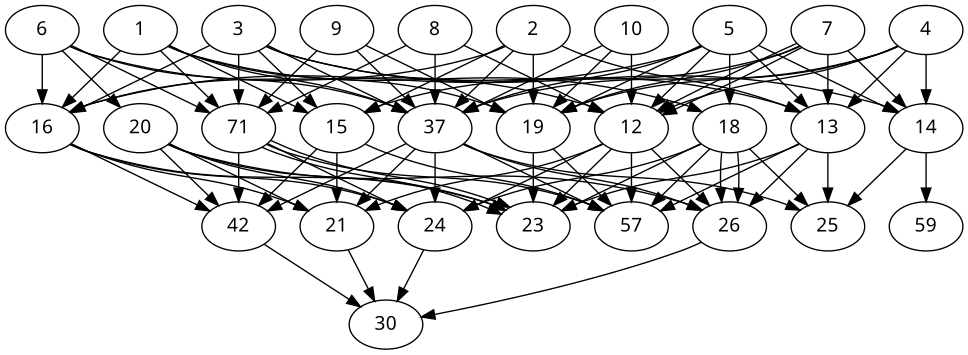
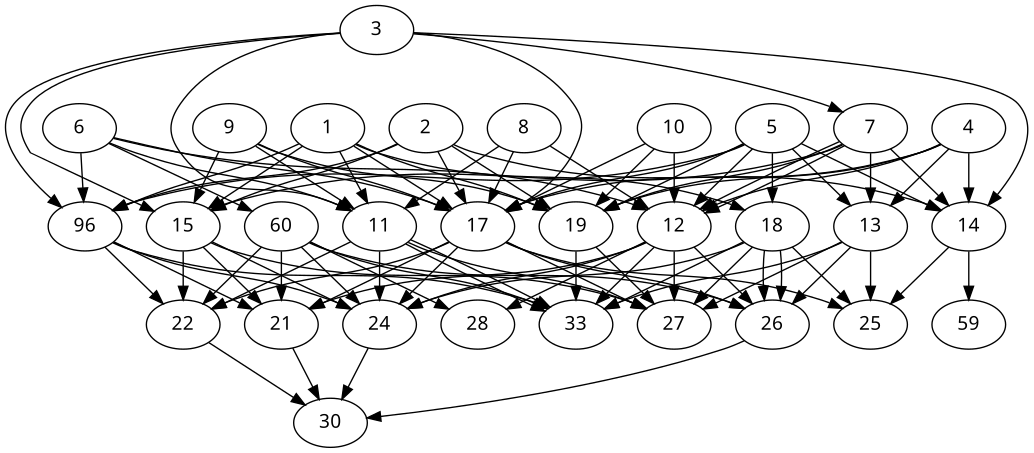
edge "2" -> "13": now "2" -> "14"
edge "3" -> "13": now "3" -> "7"
node "16": label "16" -> "96"
node "20": label "20" -> "60"
node "71": label "71" -> "11"
node "37": label "37" -> "17"
edge "9" -> "15": added
node "42": label "42" -> "22"
node "23": label "23" -> "33"
node "57": label "57" -> "27"
edge "15" -> "24": added
node "28": added
